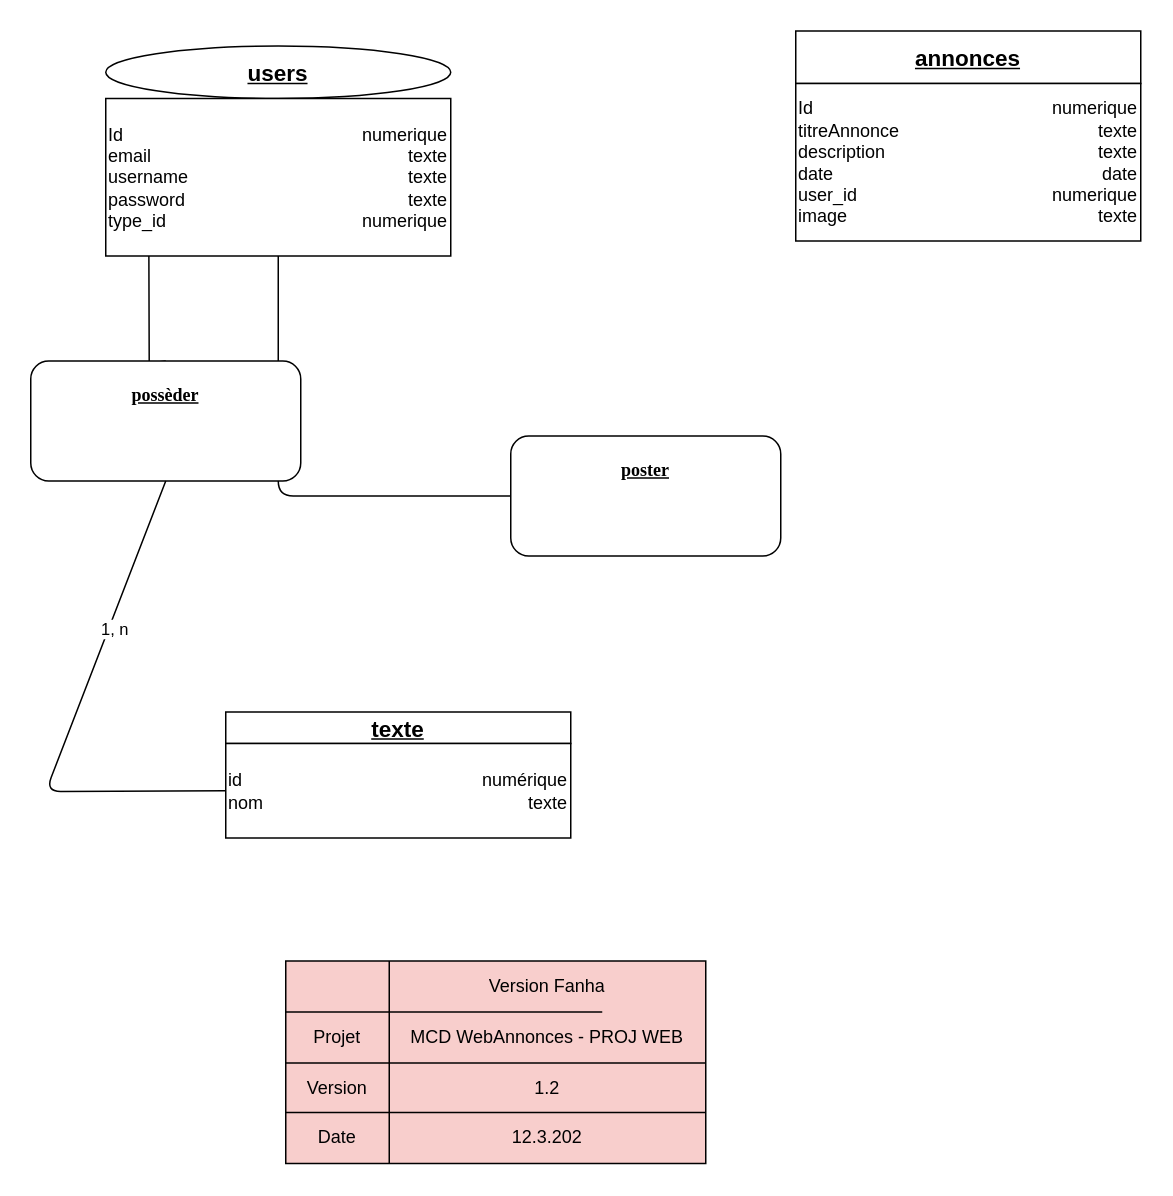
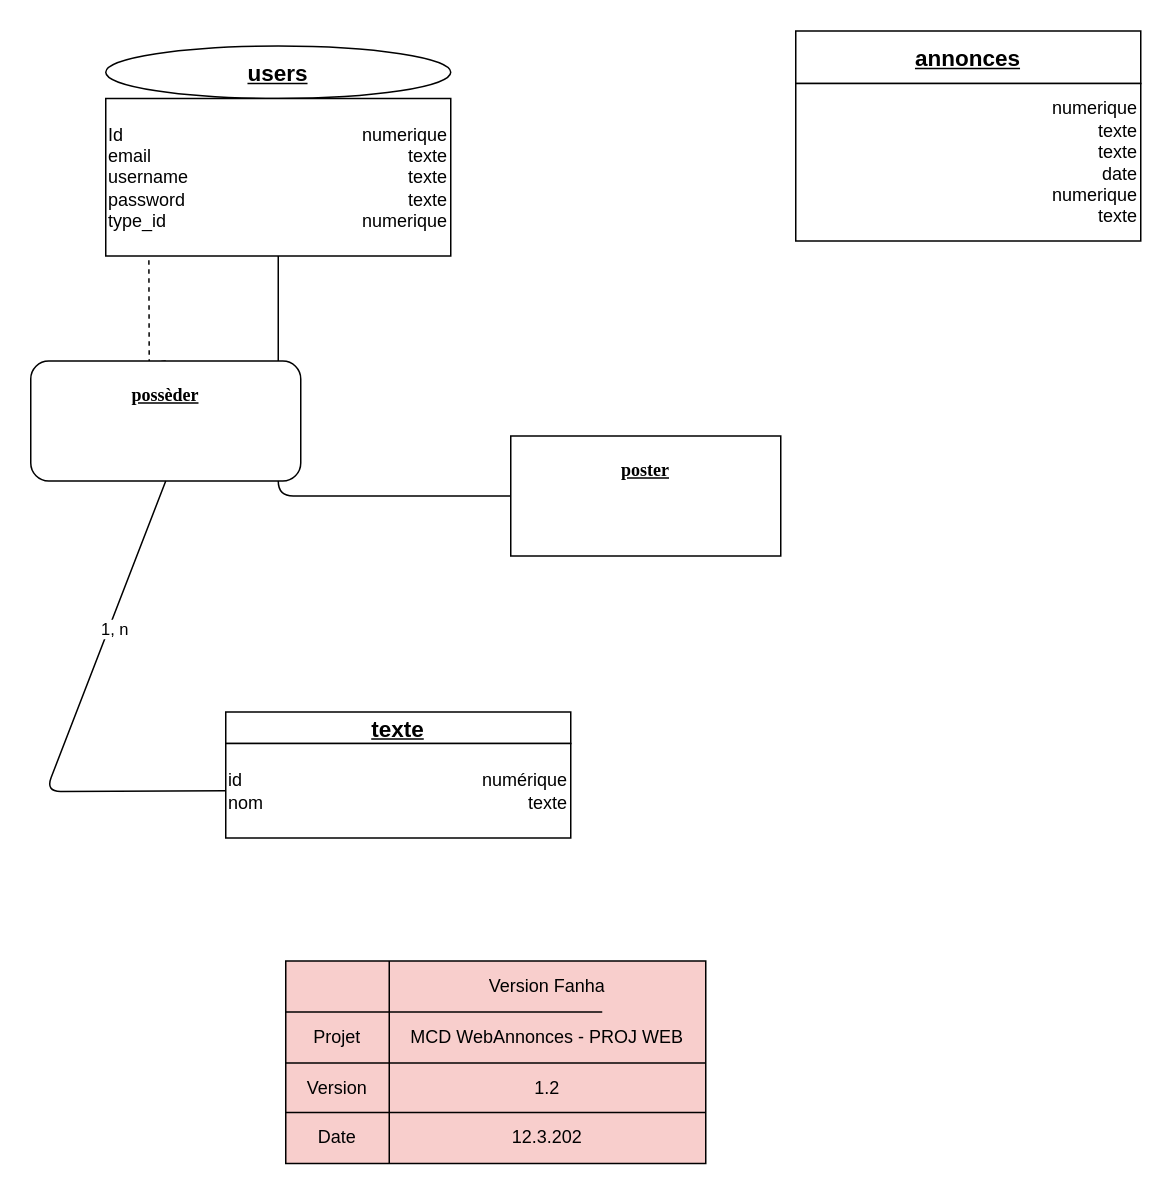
node "Id titreAnnonce description date user_id image": removed
edge "Id email username password type_id" -- "possèder": style solid -> dashed
node "poster": shape rounded rectangle -> rectangle
